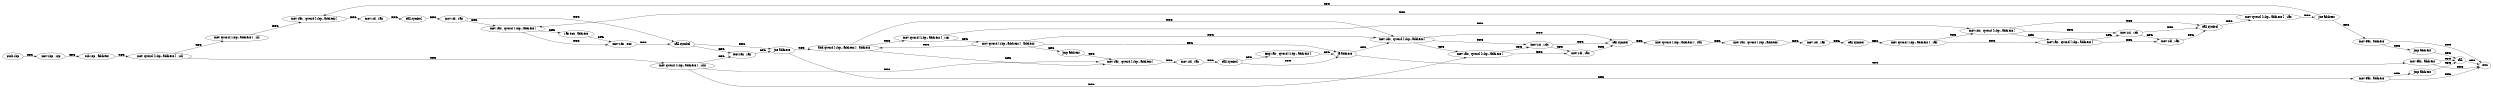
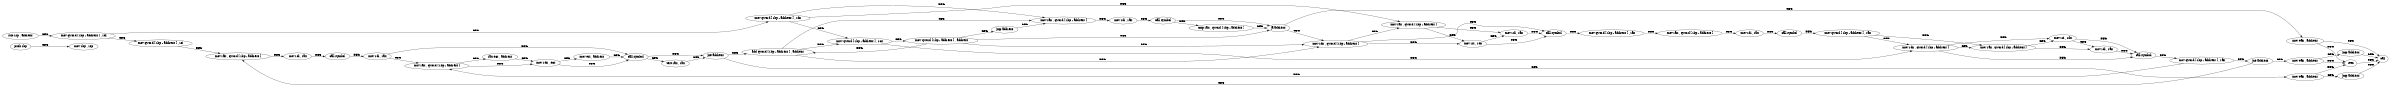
edge "mov qword [ rbp - address ] , address" -> "ja address": label "DFG" -> "CFG"
edge "mov rbp , rsp" -> "sub rsp , address": removed, label "CFG"
node "mov esi , address": added
edge "mov qword [ rbp - address ] , rdx" -> "test rax , rax": now "mov qword [ rbp - address ] , rdx" -> "mov qword [ rbp - address ] , rcx"
edge "call" -> "retn": reversed
